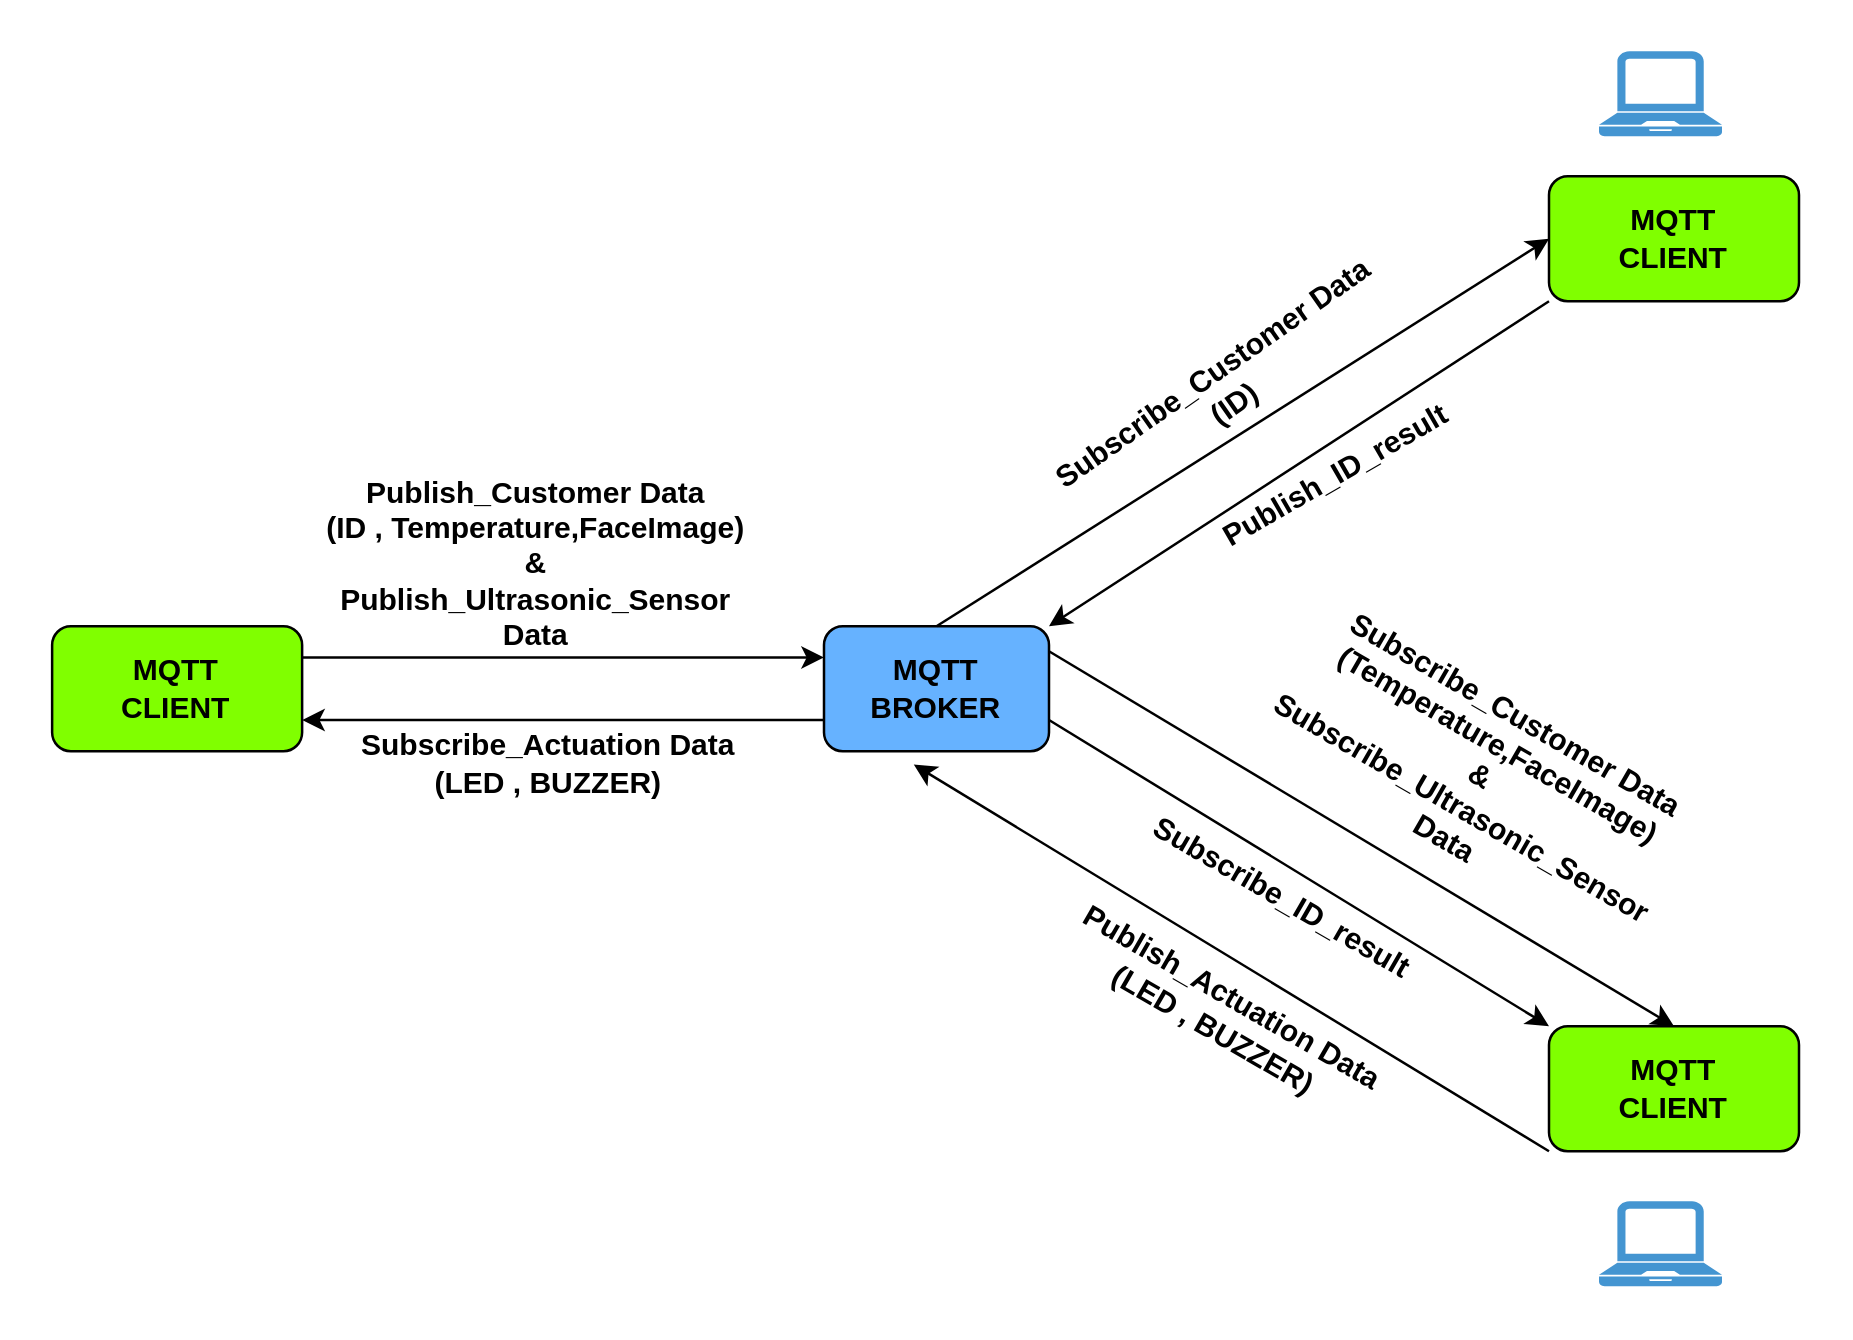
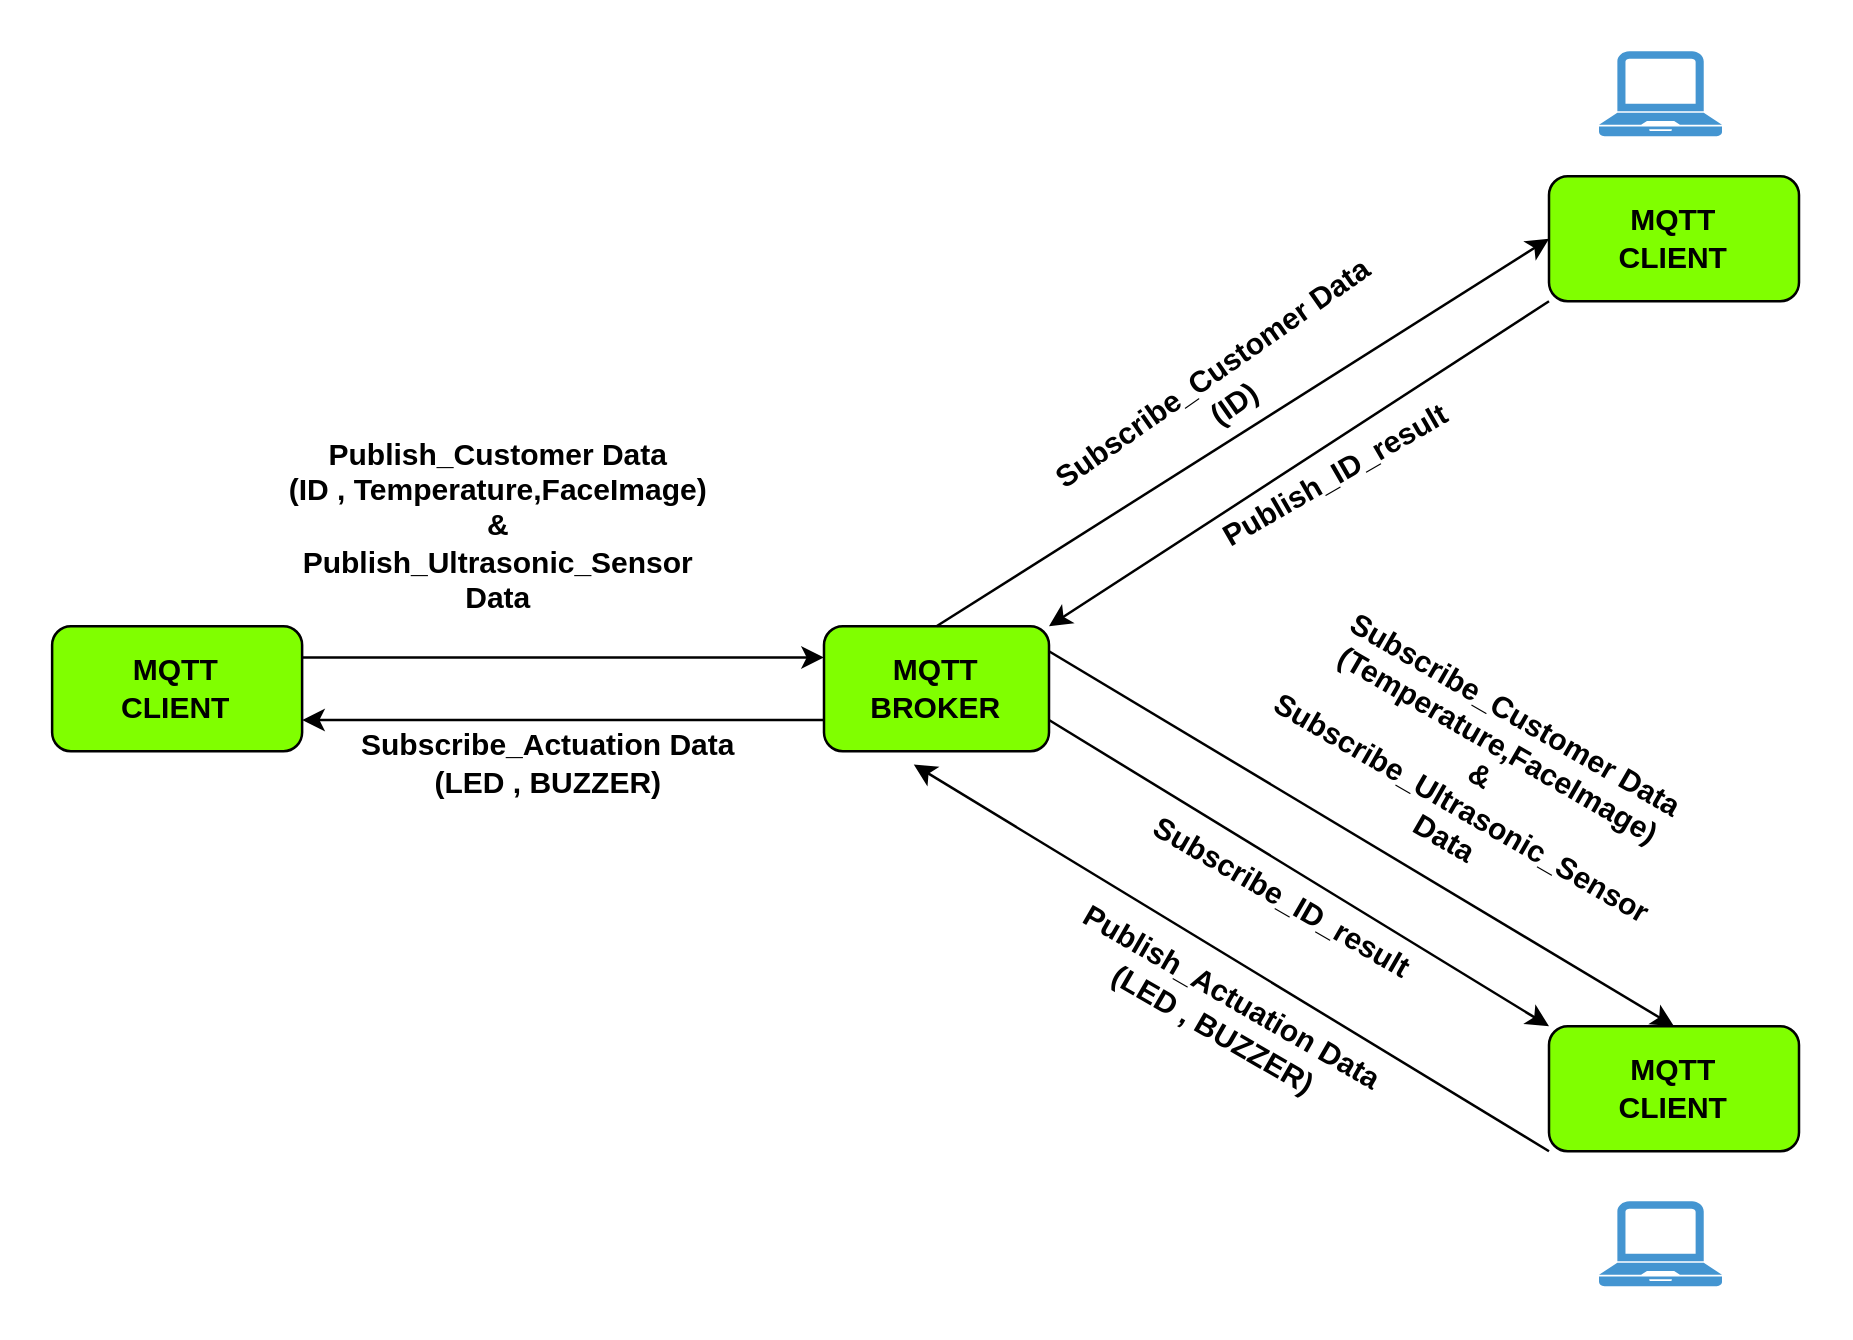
node "Publish_Customer Data (ID , Temperature,FaceImage) & Publish_Ultrasonic_Sensor Data": moved (536, 564) -> (499, 526)
node "MQTT BROKER": fillcolor #66b2ff -> #80ff00
